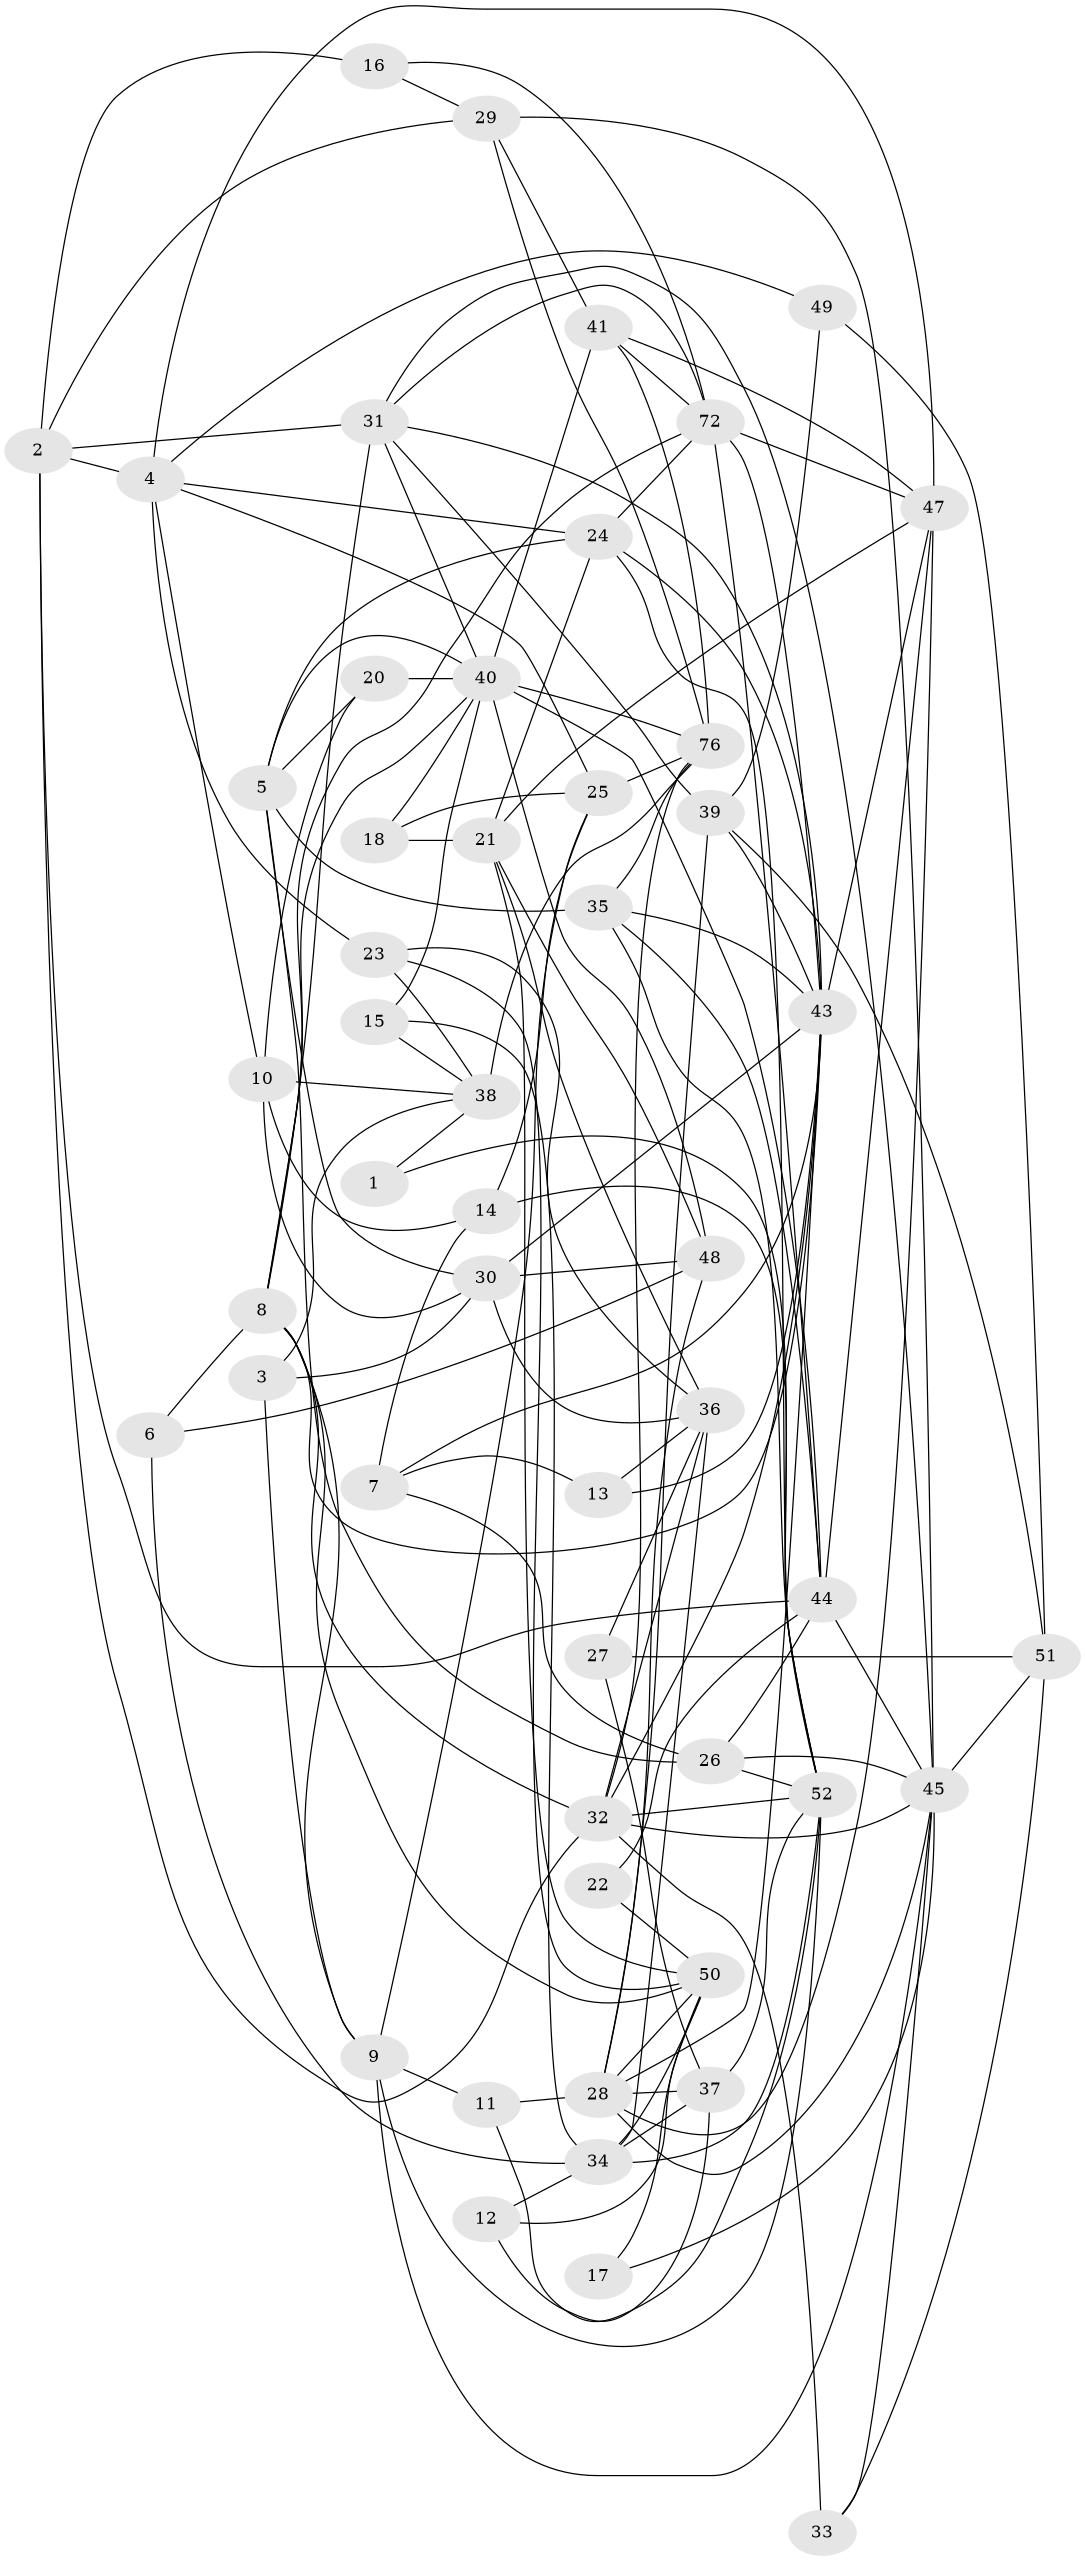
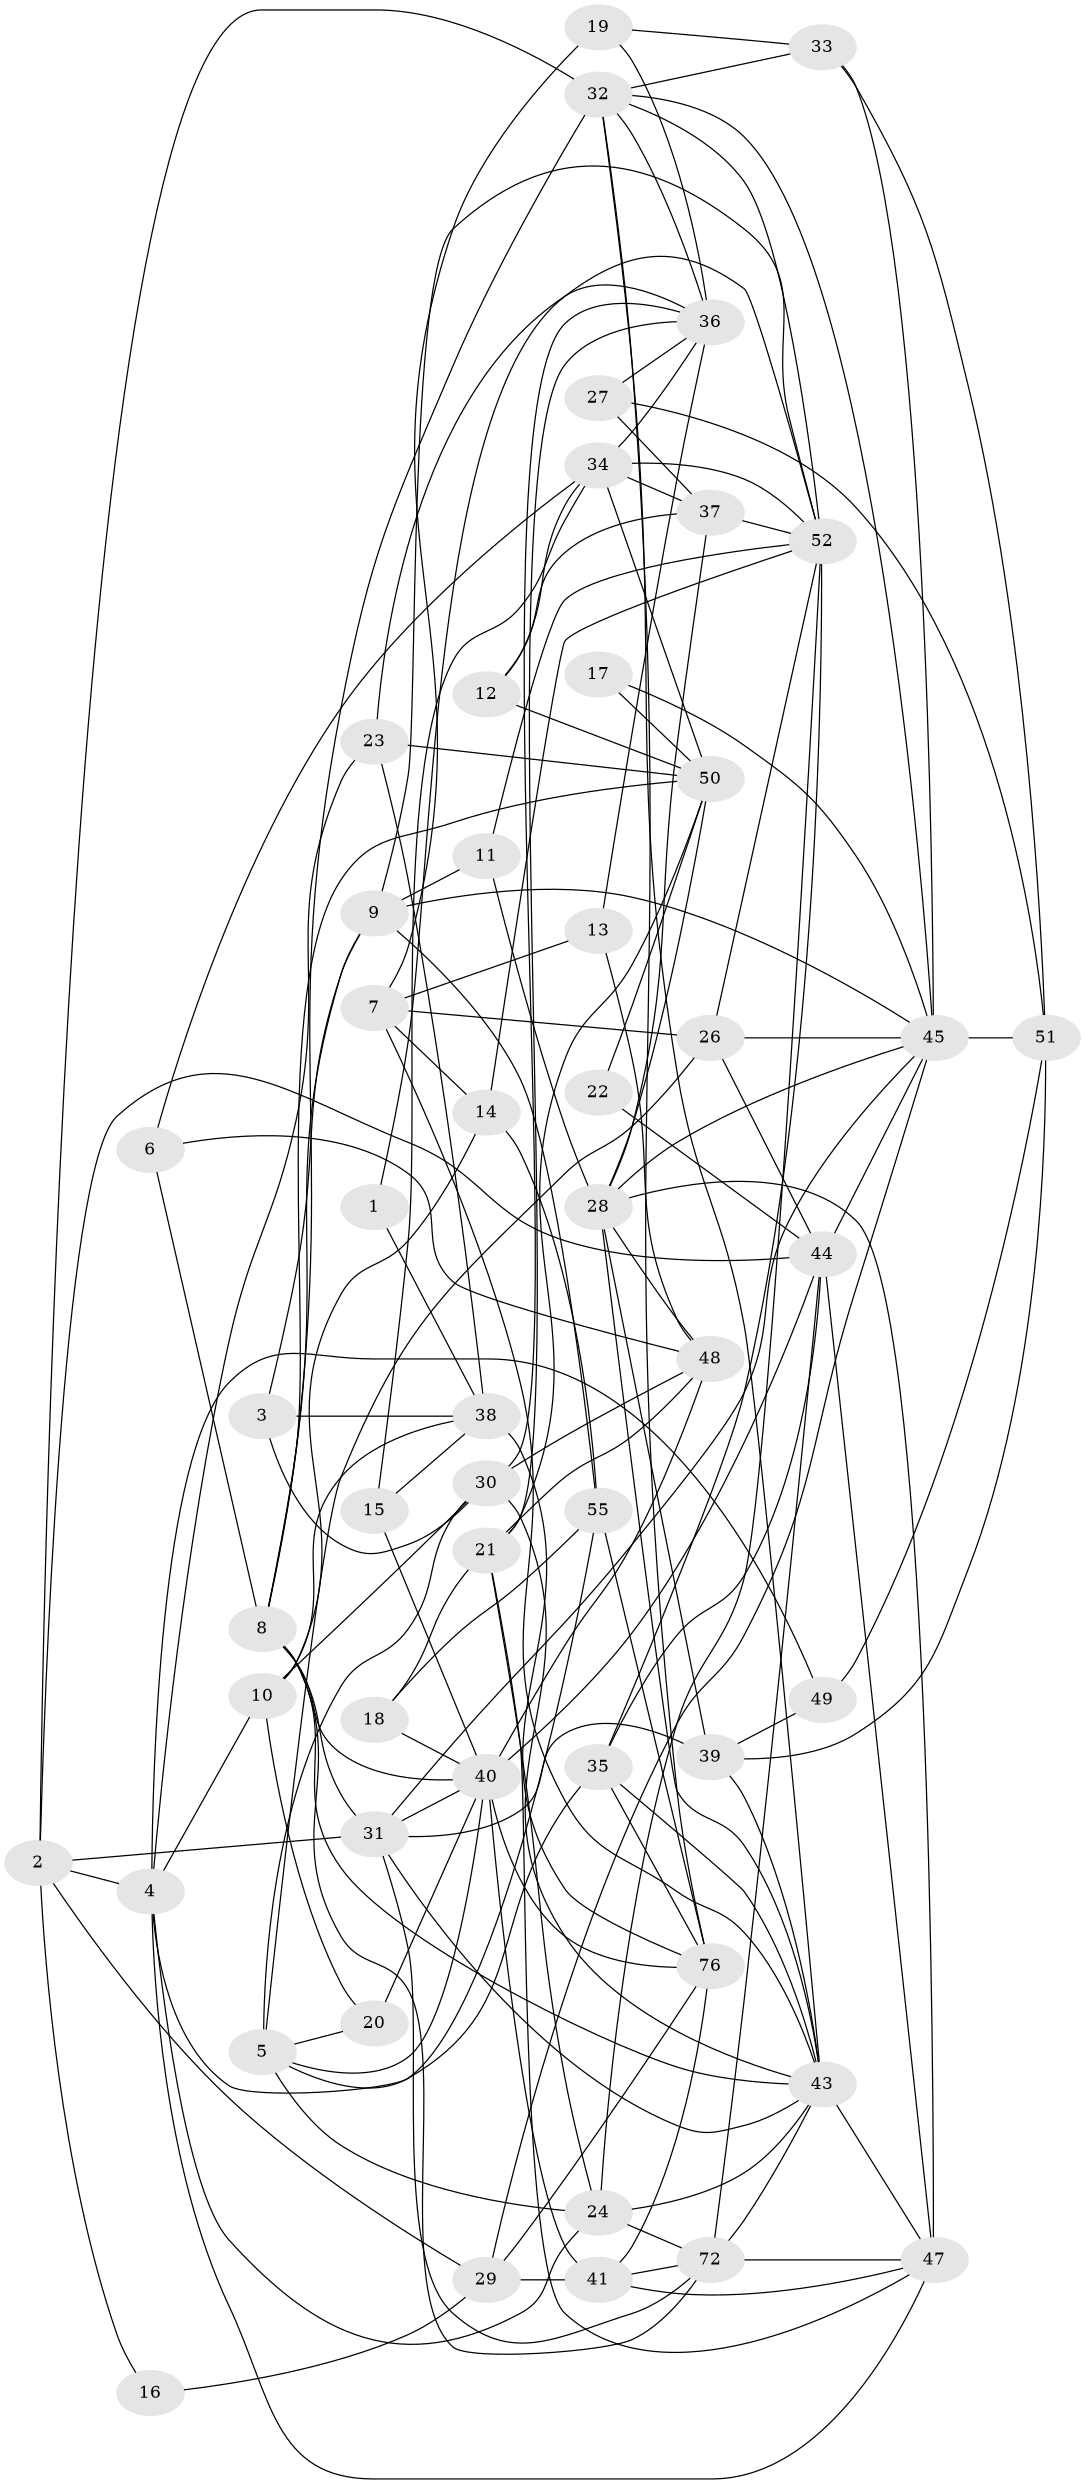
node "19": added
edge "16" -- "72": removed
node "25": label "25" -> "55"
edge "43" -- "13": now "48" -- "13"
